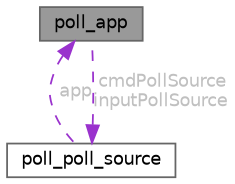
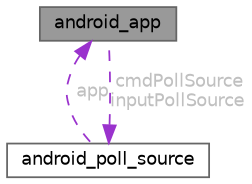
node "poll_app": label "poll_app" -> "android_app"
node "poll_poll_source": label "poll_poll_source" -> "android_poll_source"
